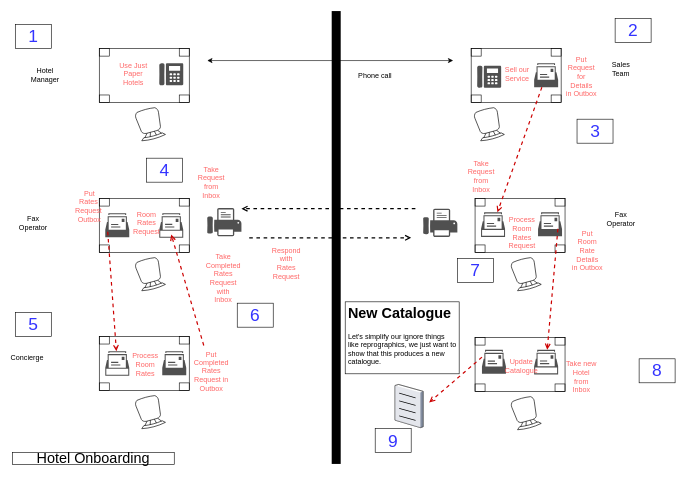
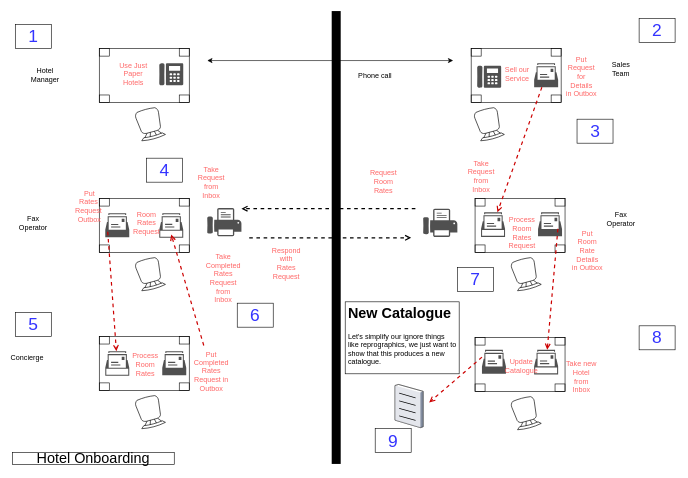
node "2": moved (633, 30) -> (657, 30)
node "Request Room Rates": added
node "7": moved (476, 270) -> (476, 279)
node "Take Completed Rates Request with Inbox": label "Take Completed Rates Request with Inbox" -> "Take Completed Rates Request from Inbox"
node "8": moved (657, 371) -> (657, 338)
